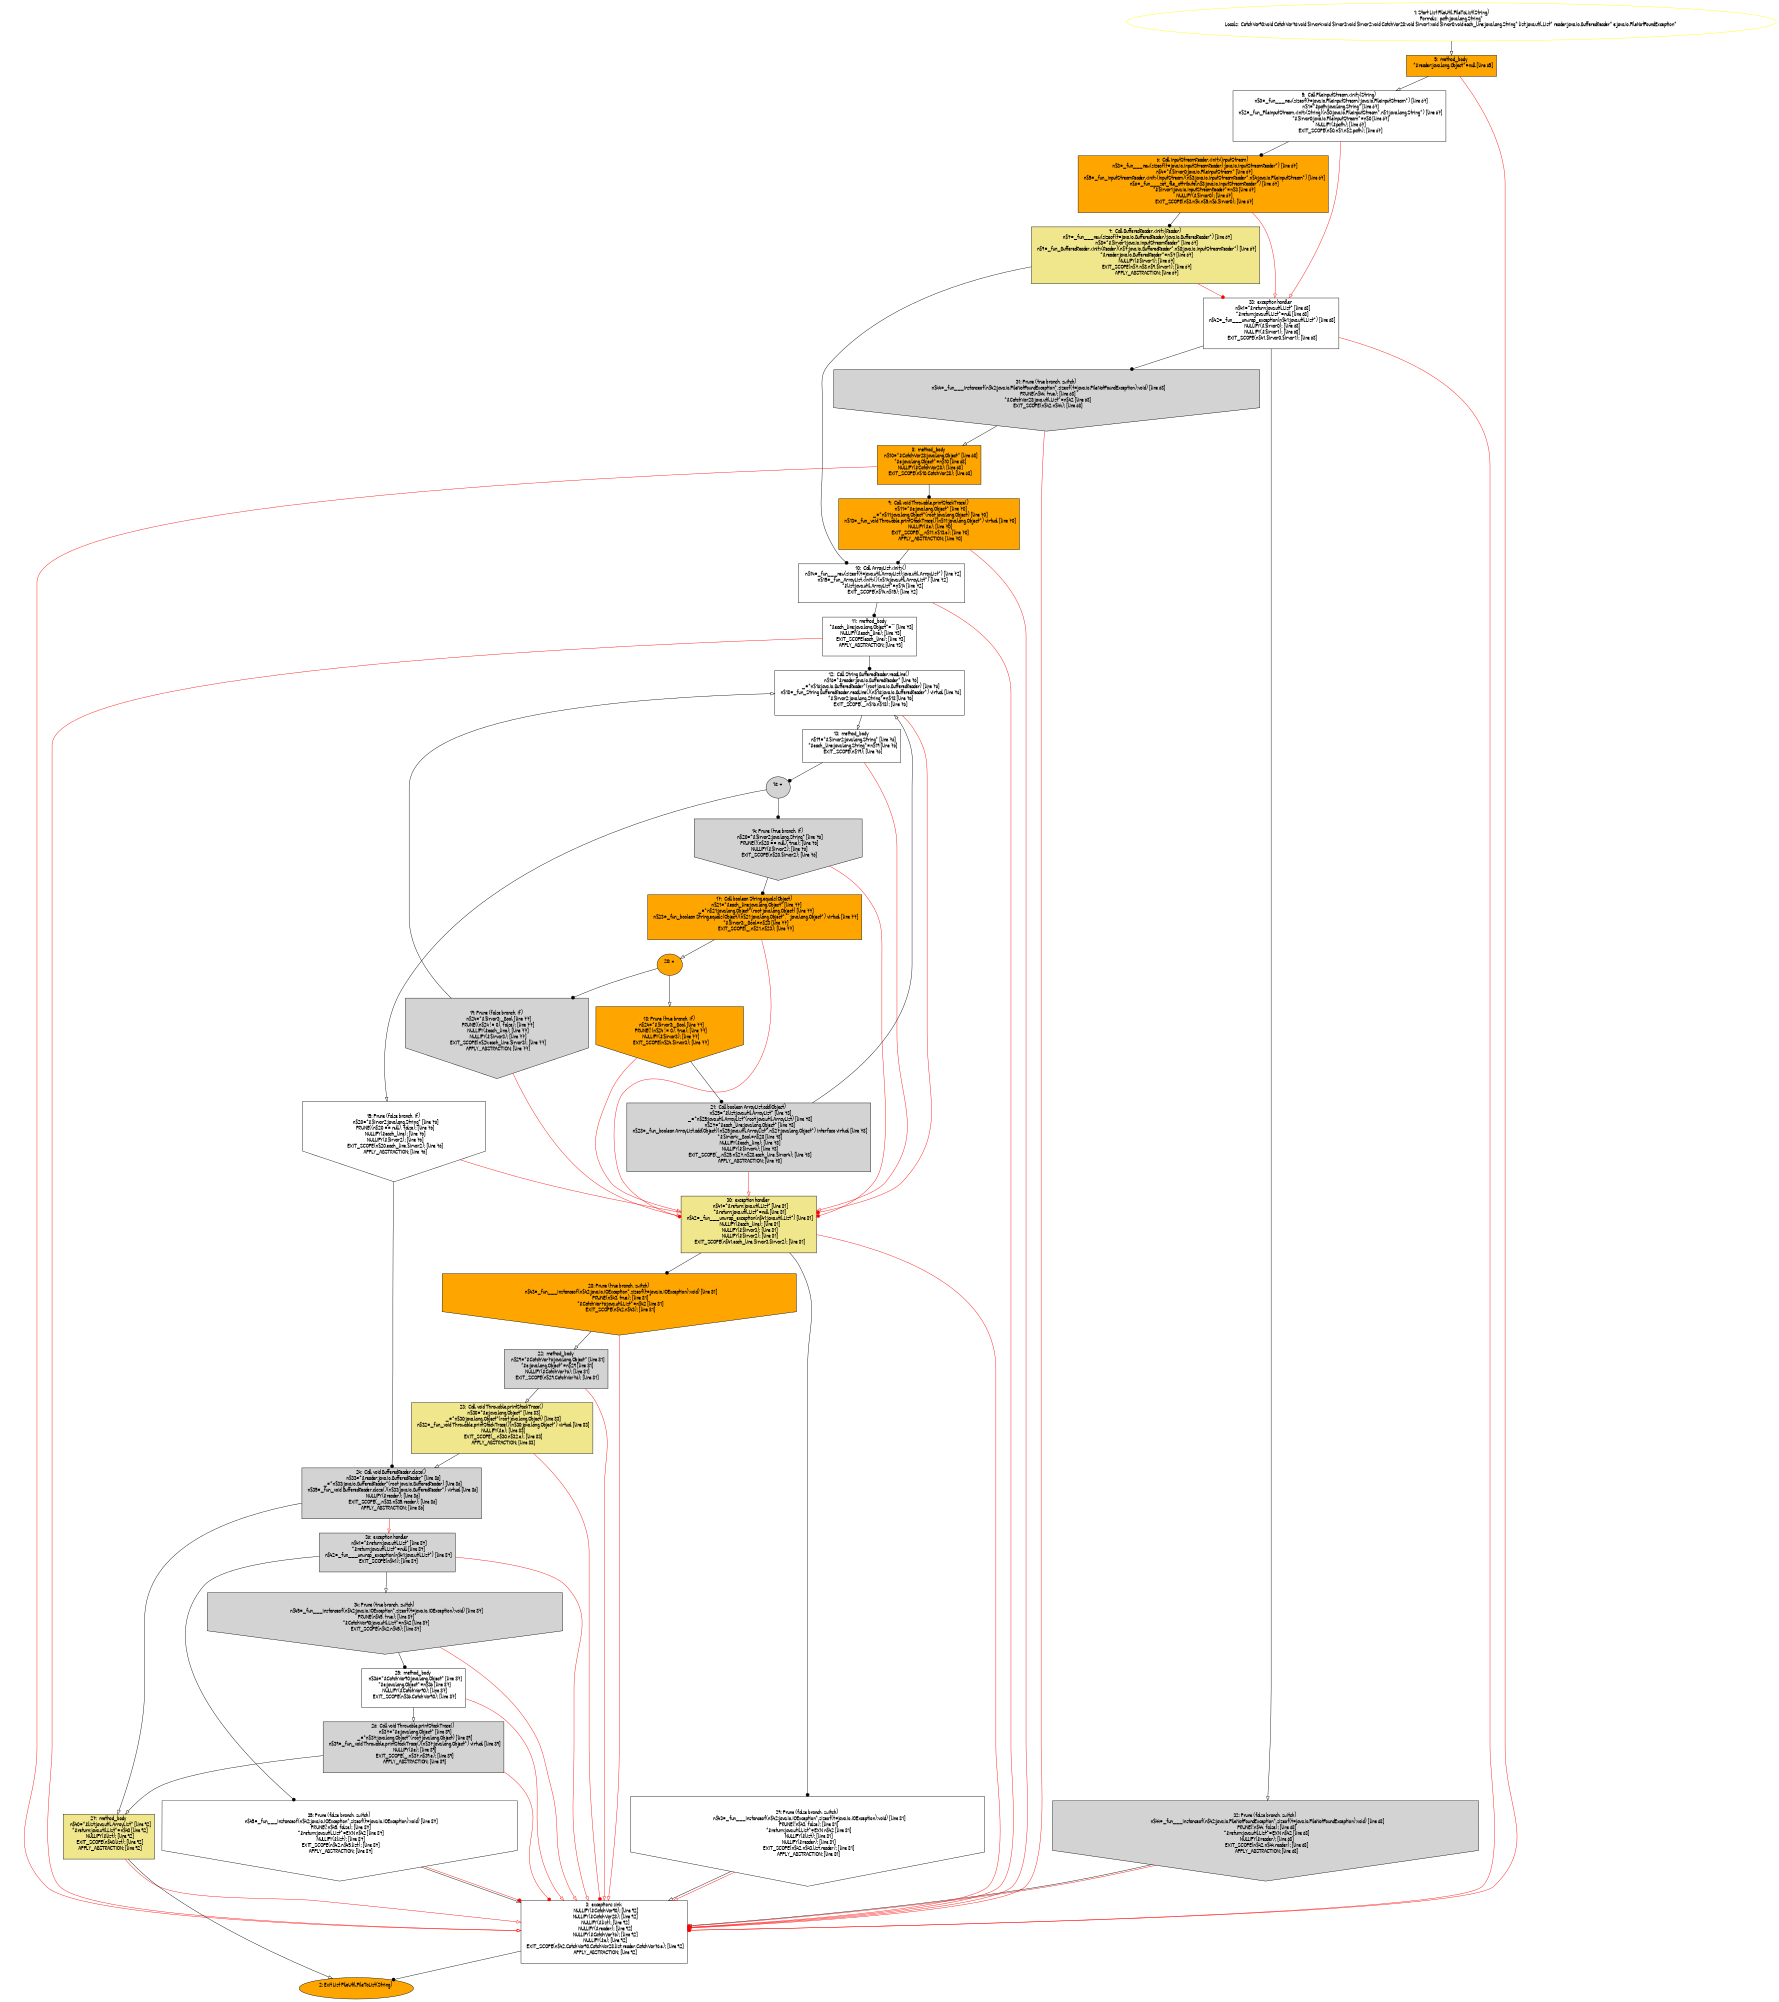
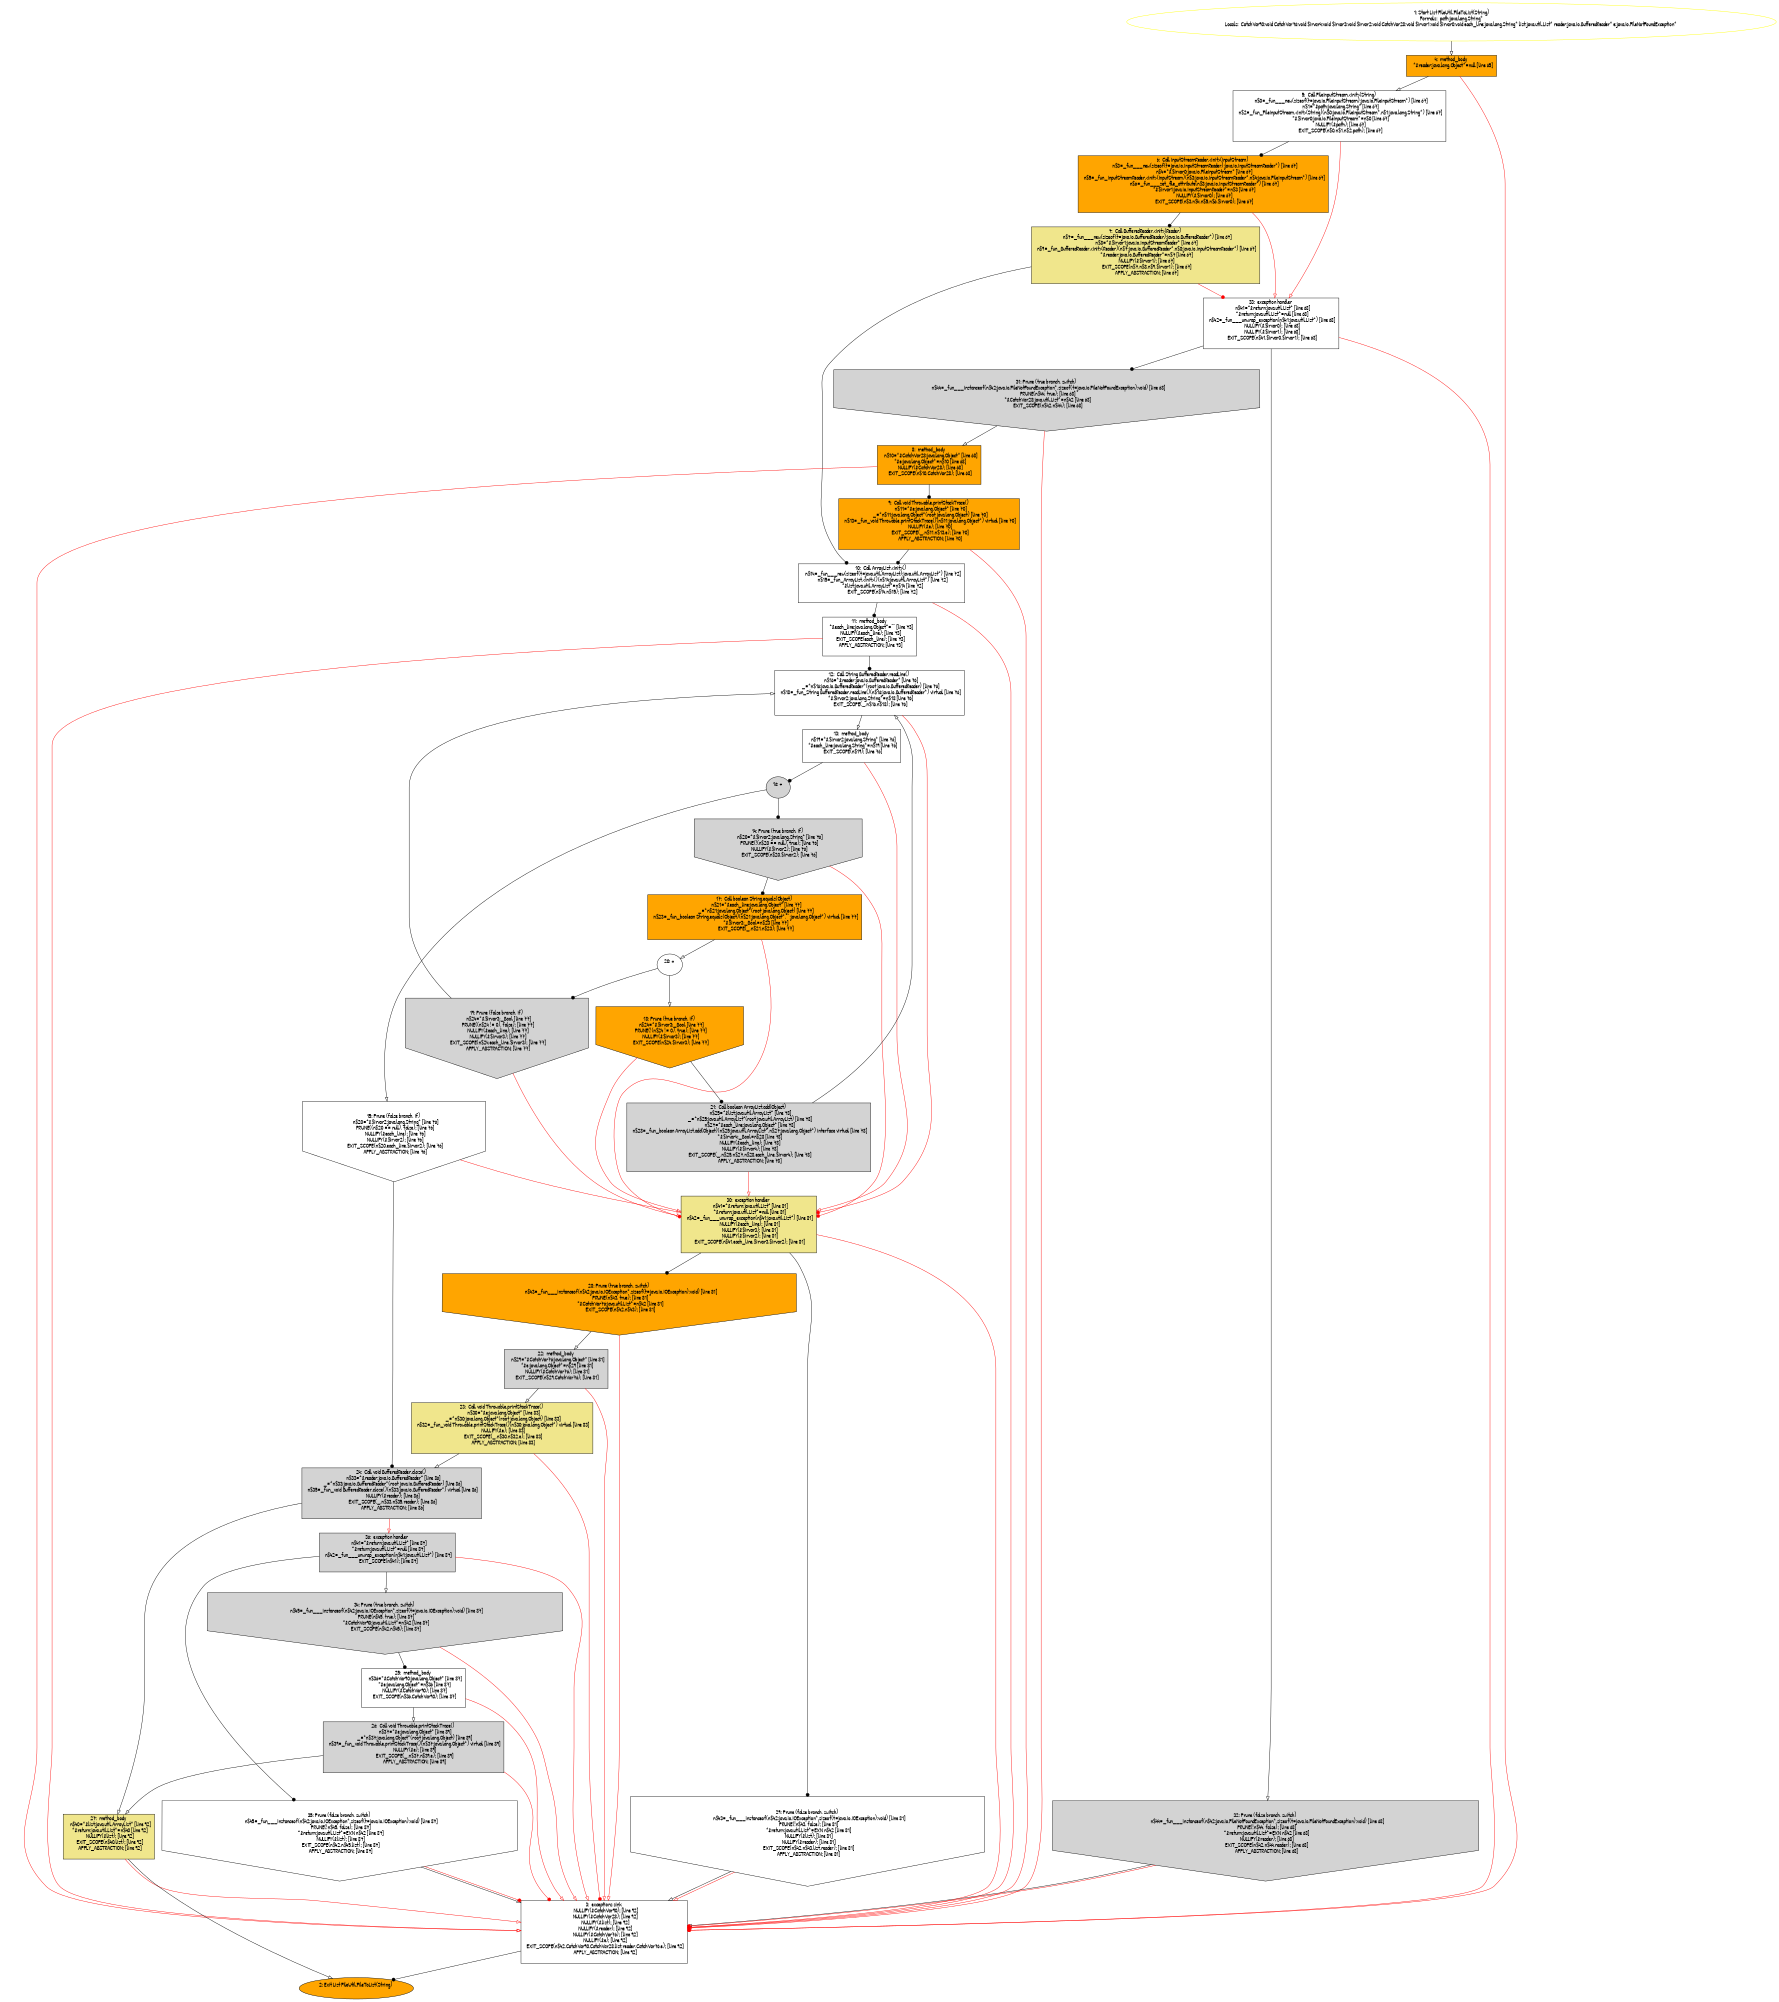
node "5:  method_body *&reader:java.lang.Object*=null [line 65]": label "5:  method_body *&reader:java.lang.Object*=null [line 65]" -> "4:  method_body *&reader:java.lang.Object*=null [line 65]"
node "20: +": fillcolor orange -> white
